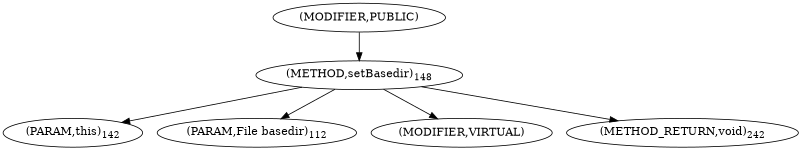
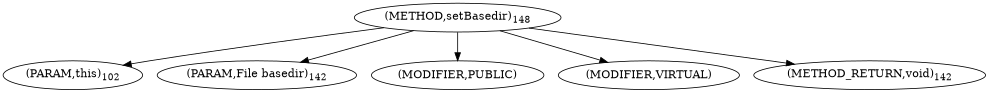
edge "(MODIFIER,PUBLIC)" -> "(METHOD,setBasedir)": reversed
node "(PARAM,this)": text "142" -> "102"
node "(PARAM,File basedir)": text "112" -> "142"
node "(METHOD_RETURN,void)": text "242" -> "142"
